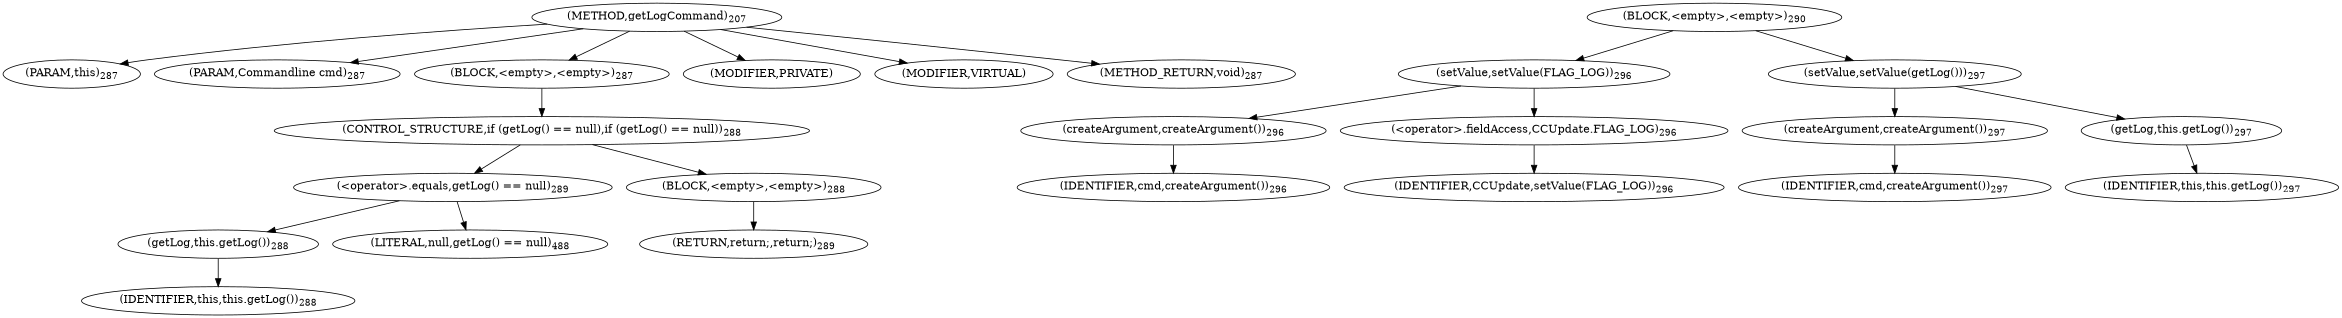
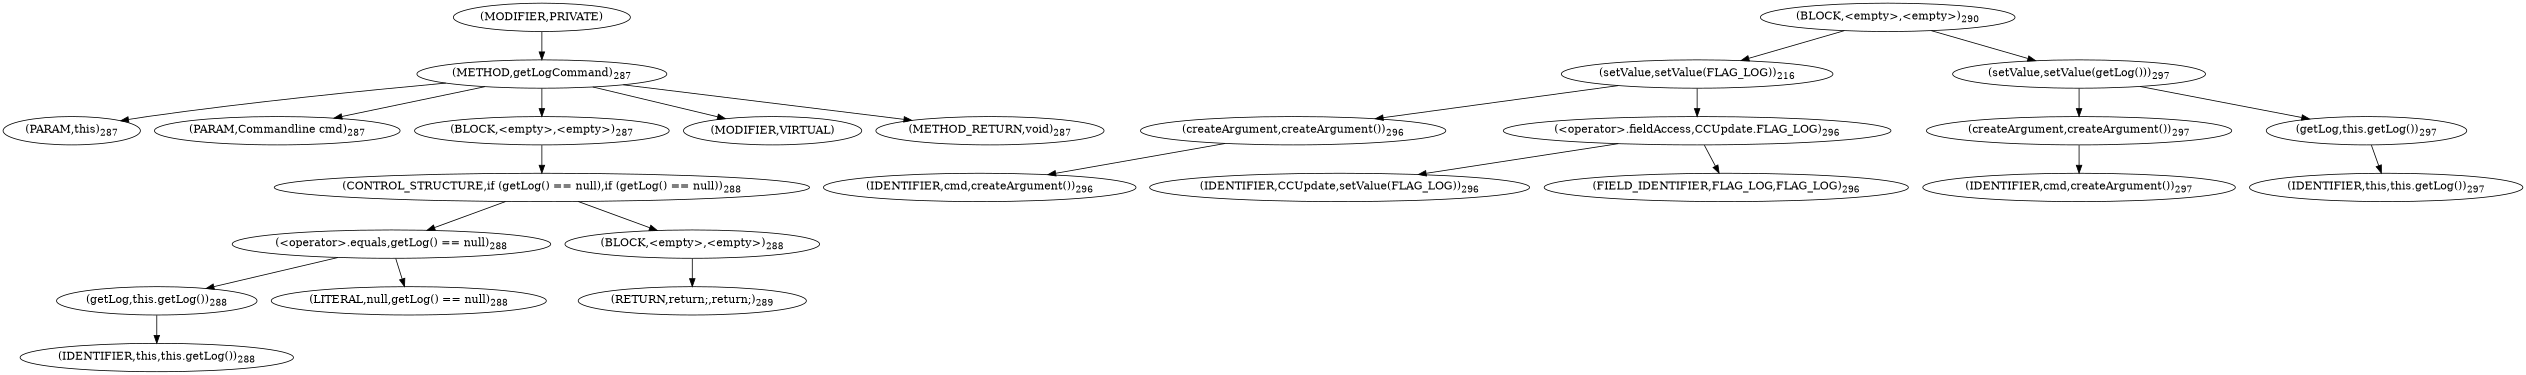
node "(METHOD,getLogCommand)": text "207" -> "287"
edge "(METHOD,getLogCommand)" -> "(MODIFIER,PRIVATE)": reversed
node "(setValue,setValue(FLAG_LOG))": text "296" -> "216"
node "(<operator>.equals,getLog() == null)": text "289" -> "288"
node "(FIELD_IDENTIFIER,FLAG_LOG,FLAG_LOG)": added
node "(LITERAL,null,getLog() == null)": text "488" -> "288"
